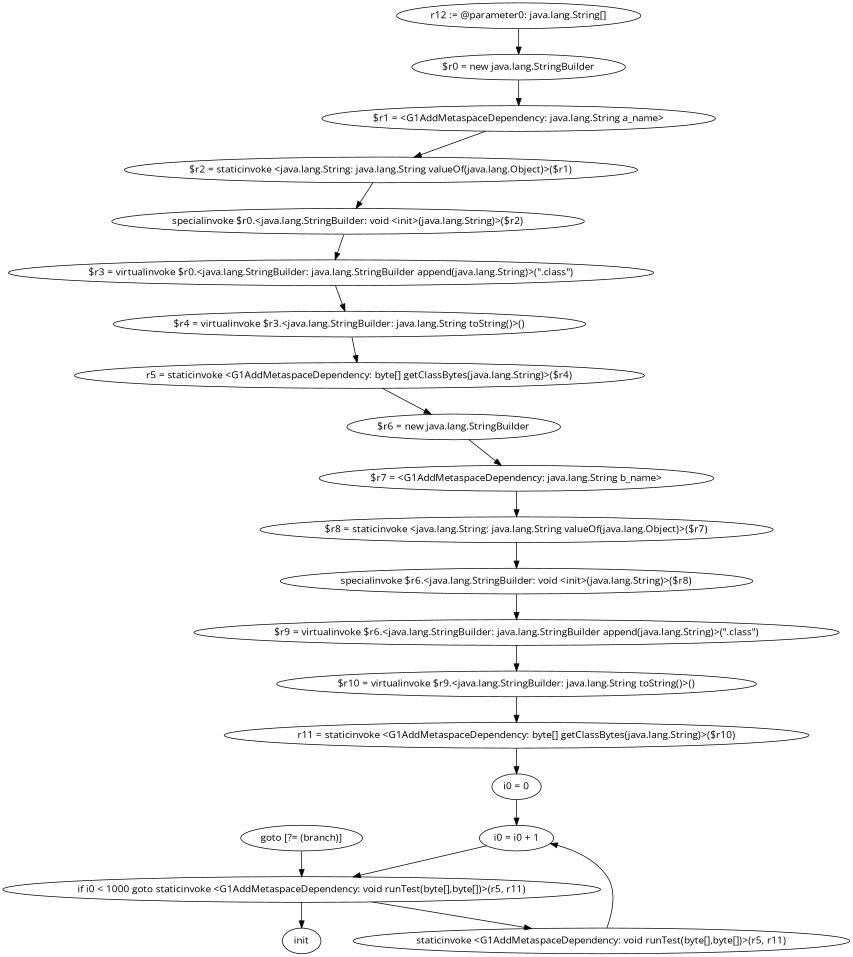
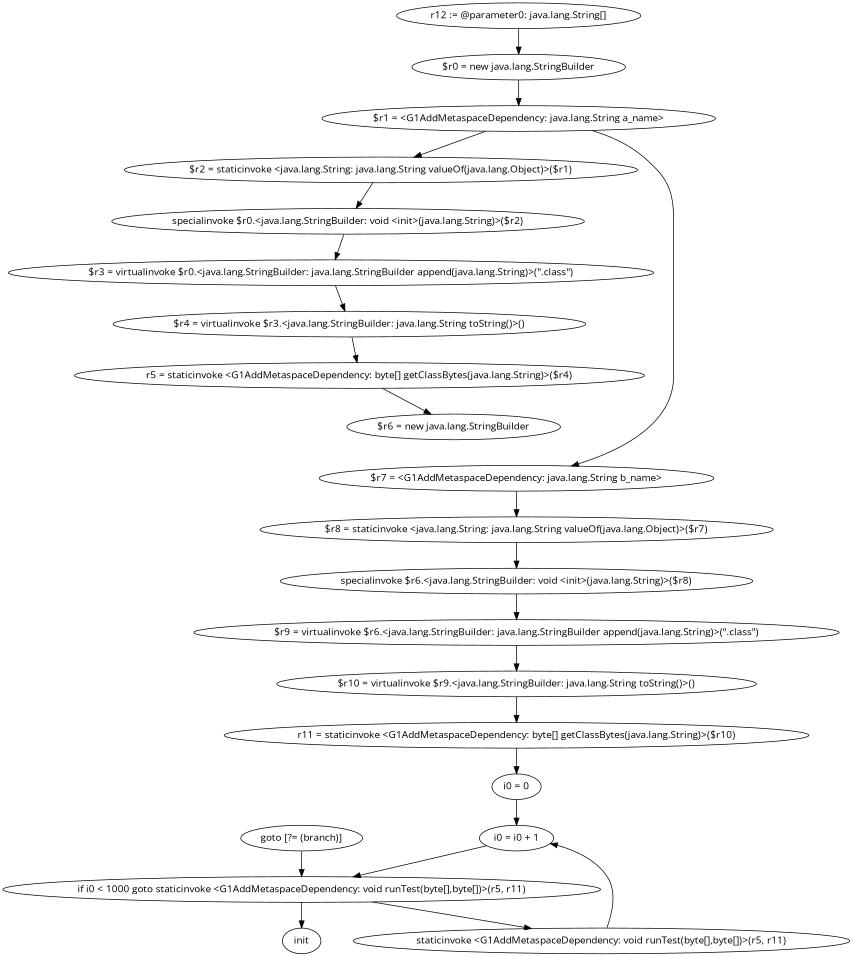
edge "$r6 = new java.lang.StringBuilder" -> "$r7 = <G1AddMetaspaceDependency: java.lang.String b_name>": now "$r1 = <G1AddMetaspaceDependency: java.lang.String a_name>" -> "$r7 = <G1AddMetaspaceDependency: java.lang.String b_name>"
